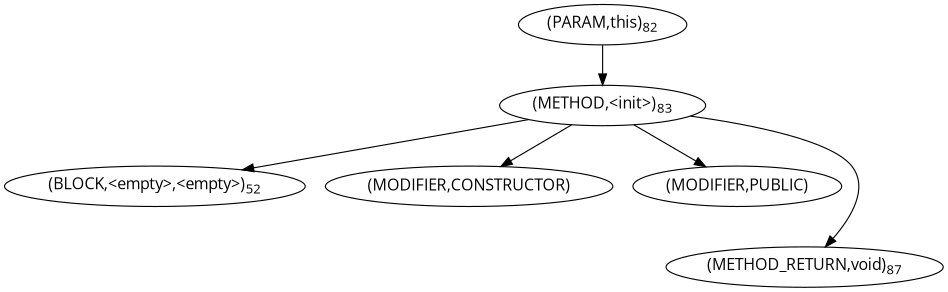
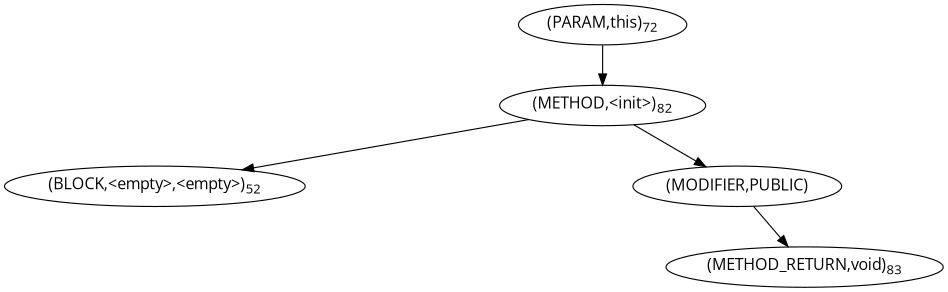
node "(PARAM,this)": text "82" -> "72"
node "(METHOD,<init>)": text "83" -> "82"
edge "(METHOD,<init>)" -> "(METHOD_RETURN,void)": now "(MODIFIER,PUBLIC)" -> "(METHOD_RETURN,void)"
node "(MODIFIER,CONSTRUCTOR)": removed
node "(METHOD_RETURN,void)": text "87" -> "83"
